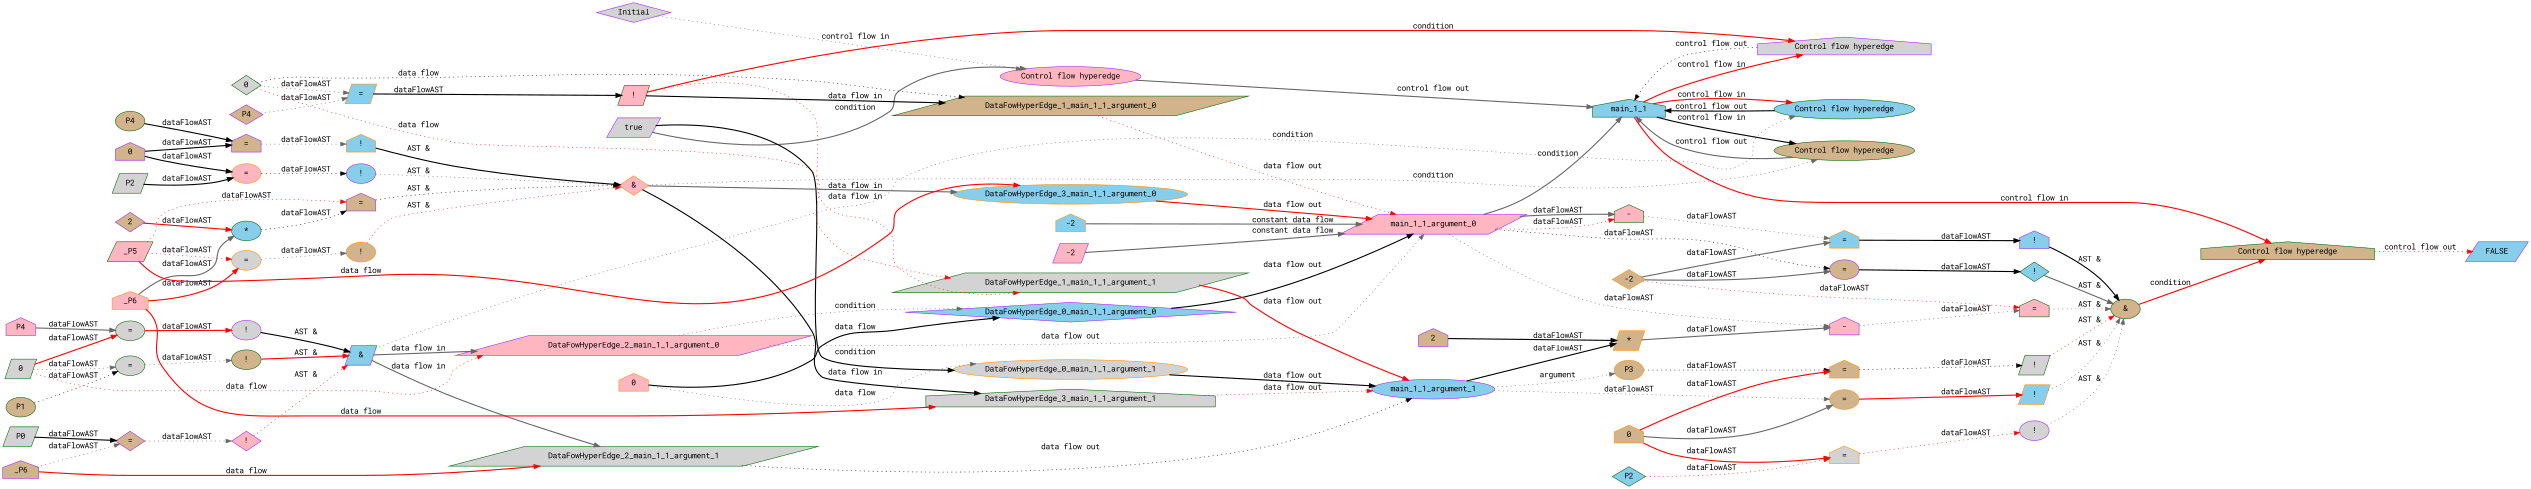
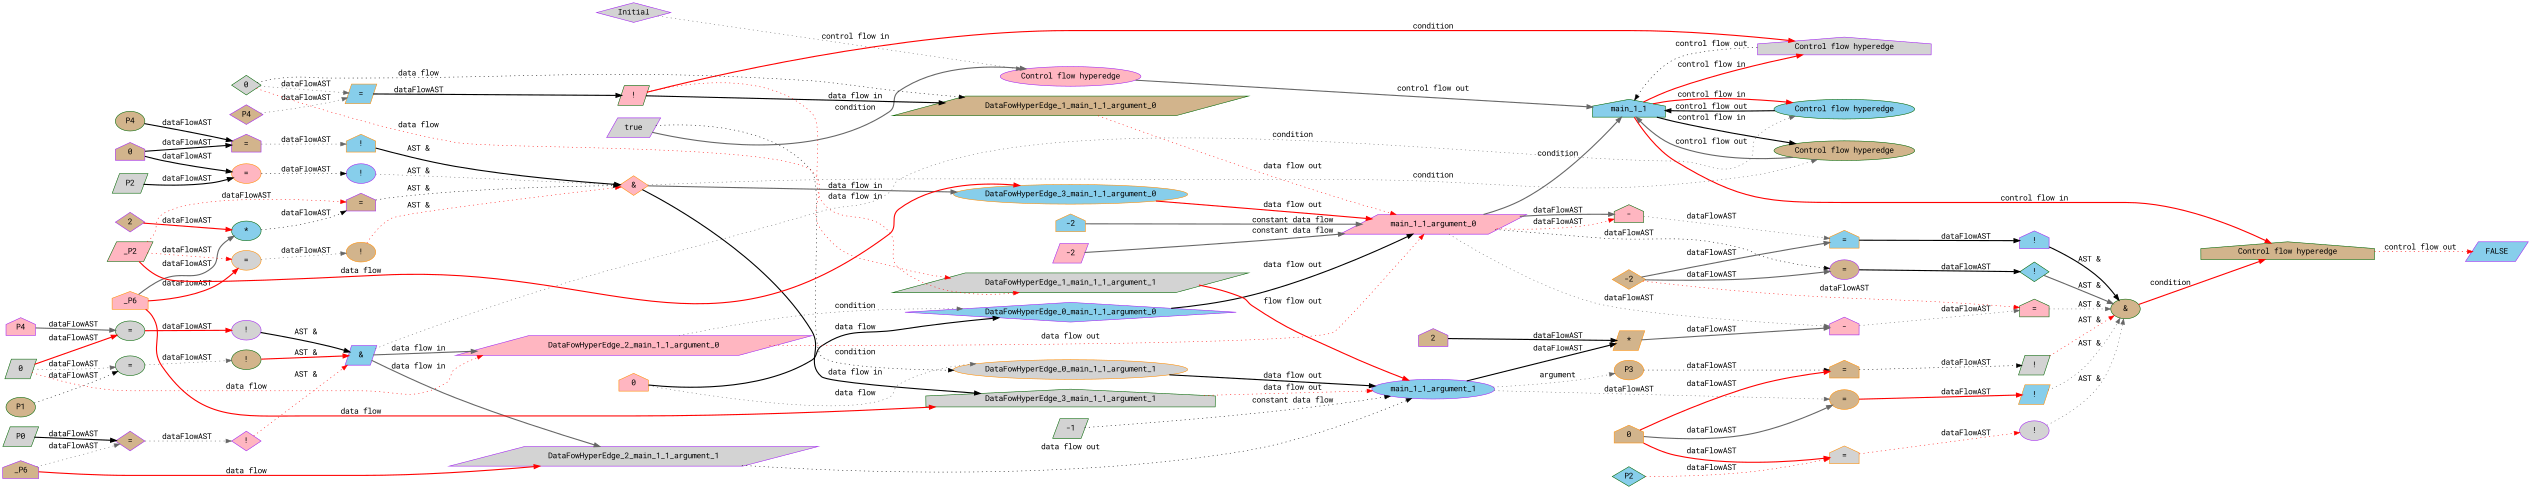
edge "true" -> "DataFowHyperEdge_0_main_1_1_argument_1": style bold -> dotted
node "_P5": label "_P5" -> "_P2"
edge "DataFowHyperEdge_1_main_1_1_argument_1" -> "main_1_1_argument_1": label "data flow out" -> "flow flow out"
edge "DataFowHyperEdge_2_main_1_1_argument_0" -> "main_1_1_argument_0": color gray40 -> red
node "-1": added
node "DataFowHyperEdge_2_main_1_1_argument_1": color darkgreen -> purple
